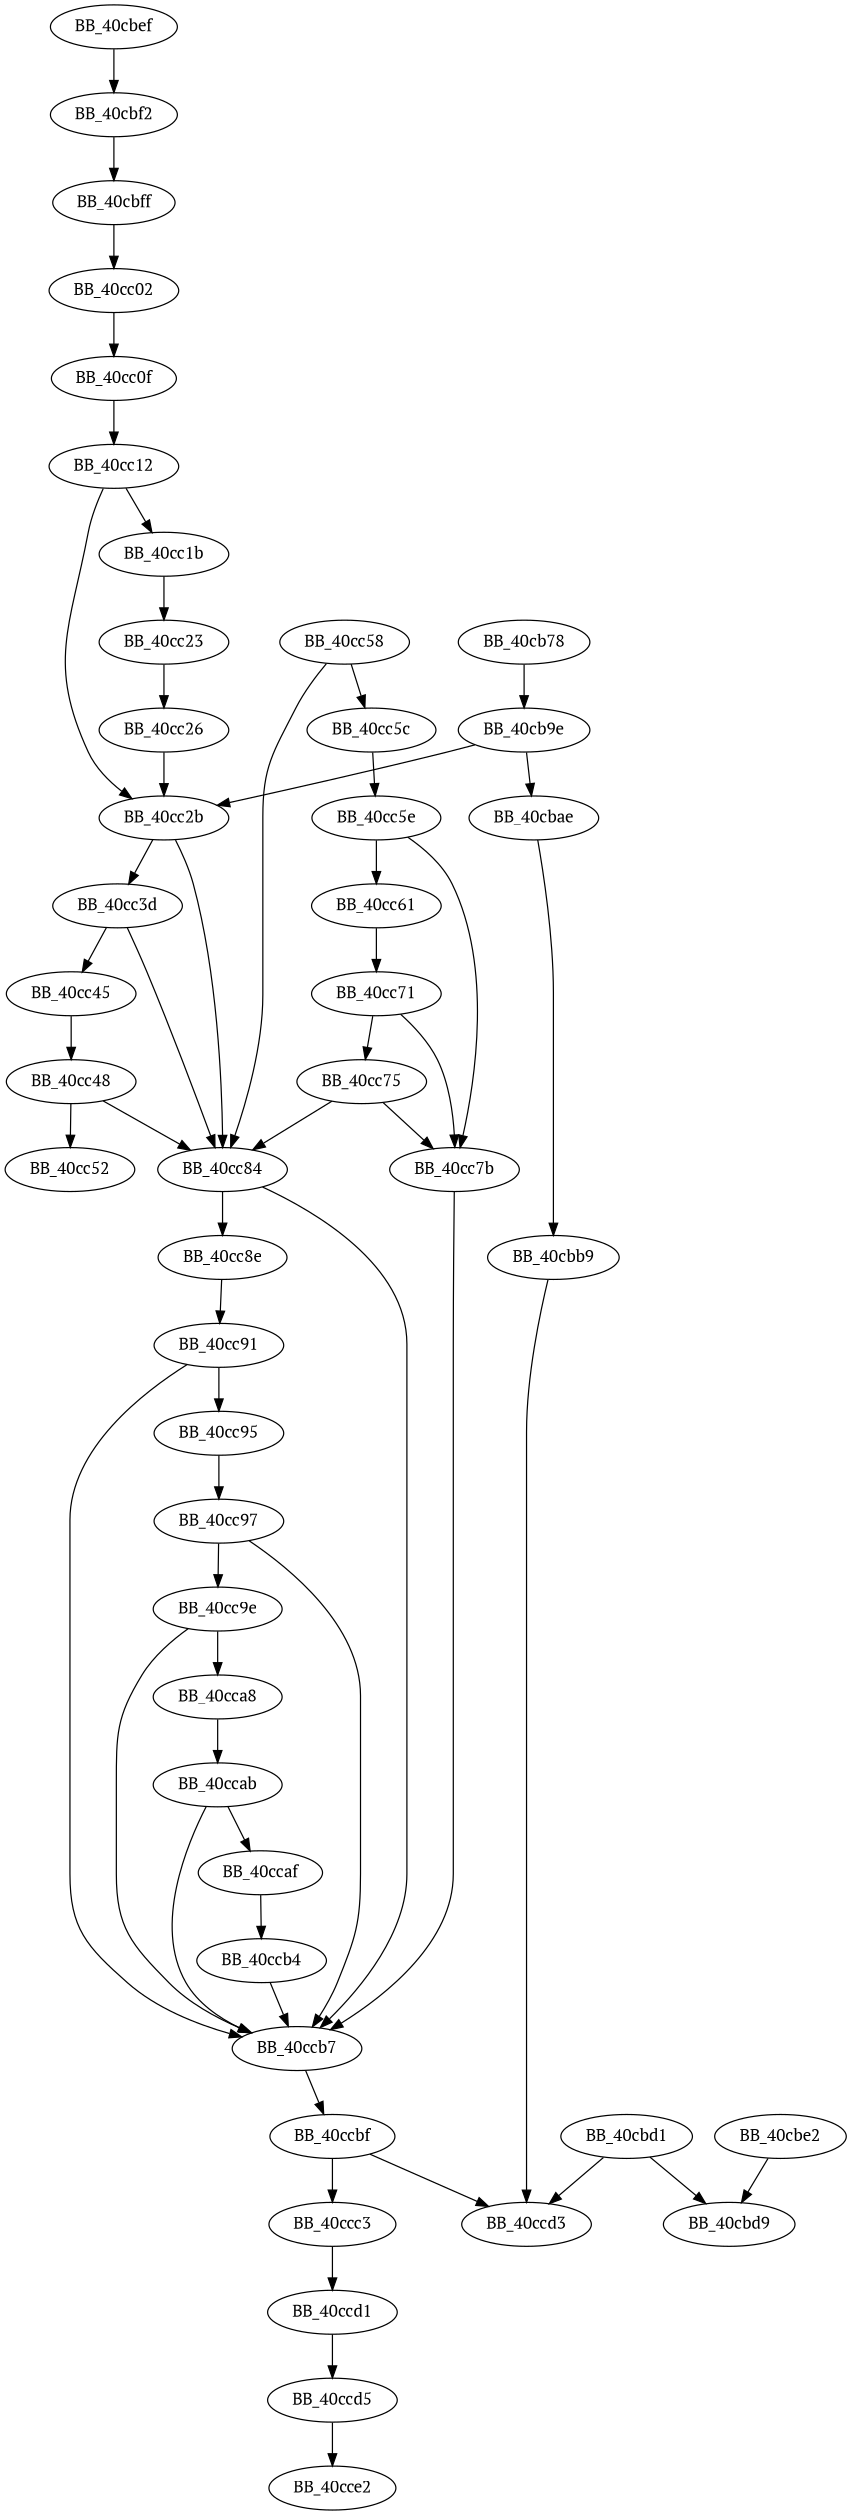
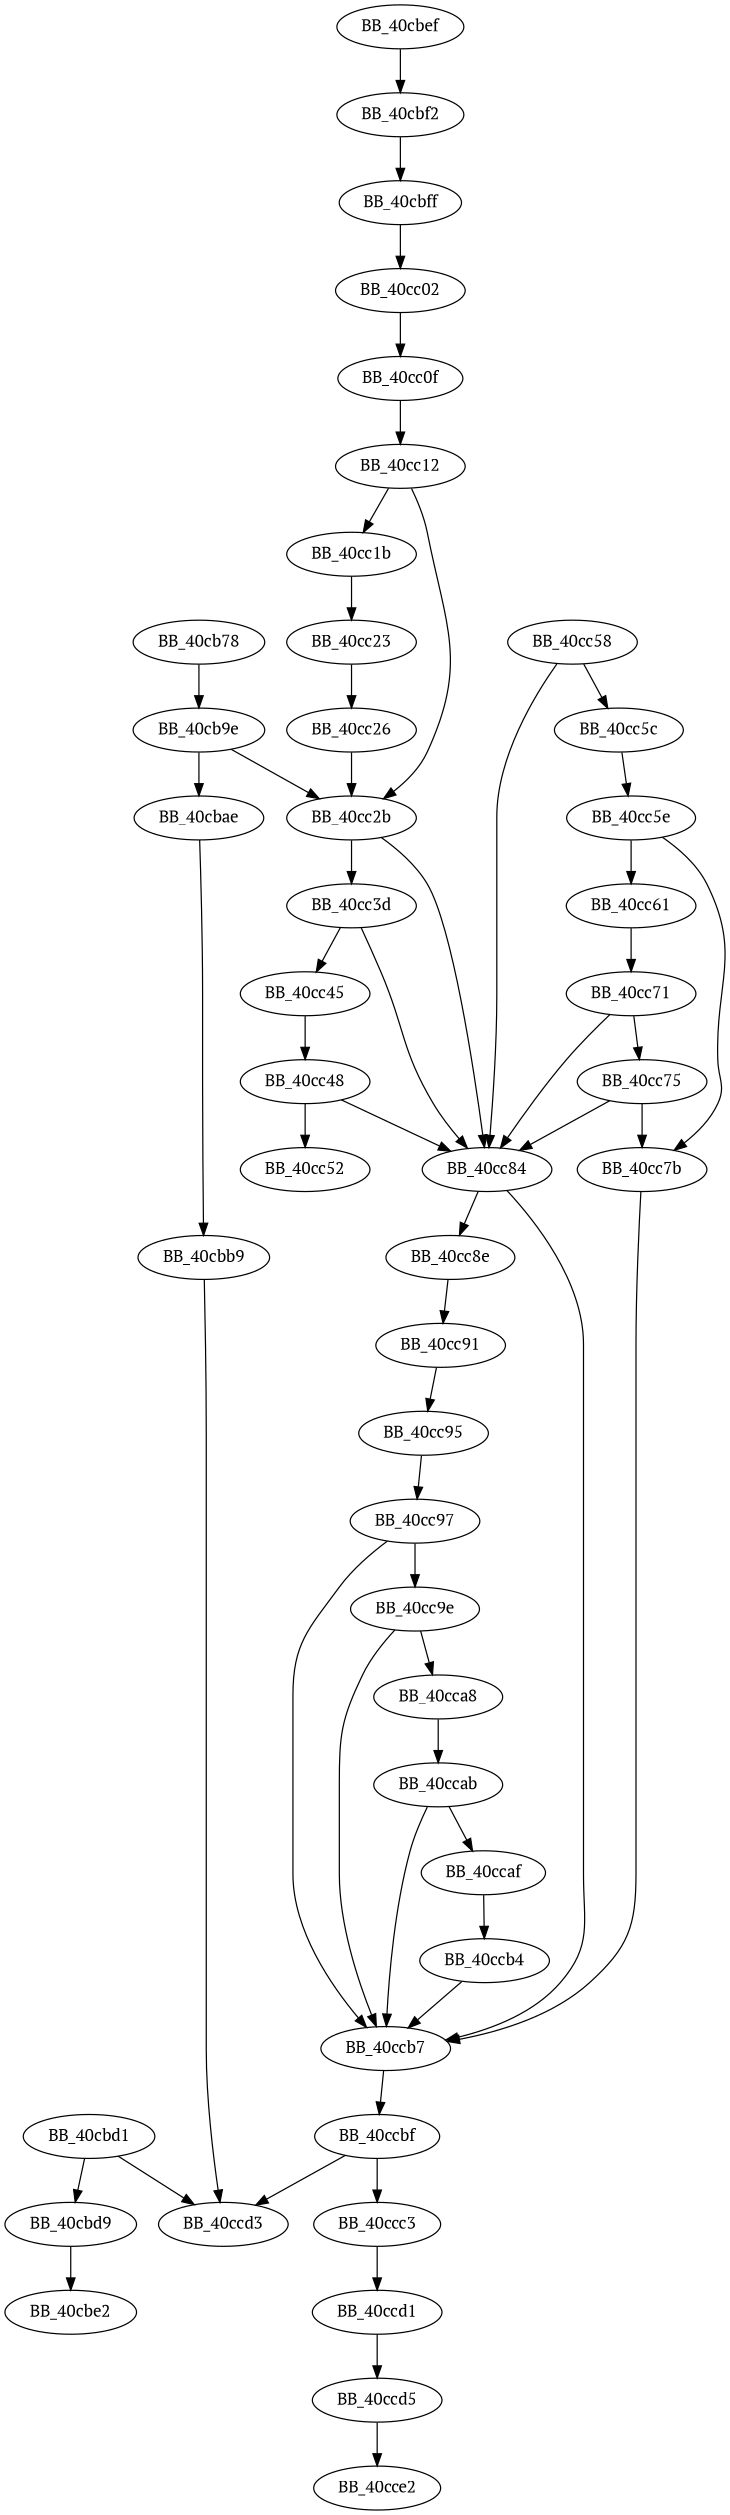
edge "BB_40cc71" -> "BB_40cc7b": now "BB_40cc71" -> "BB_40cc84"
edge "BB_40cc91" -> "BB_40ccb7": removed
edge "BB_40cbe2" -> "BB_40cbd9": reversed
